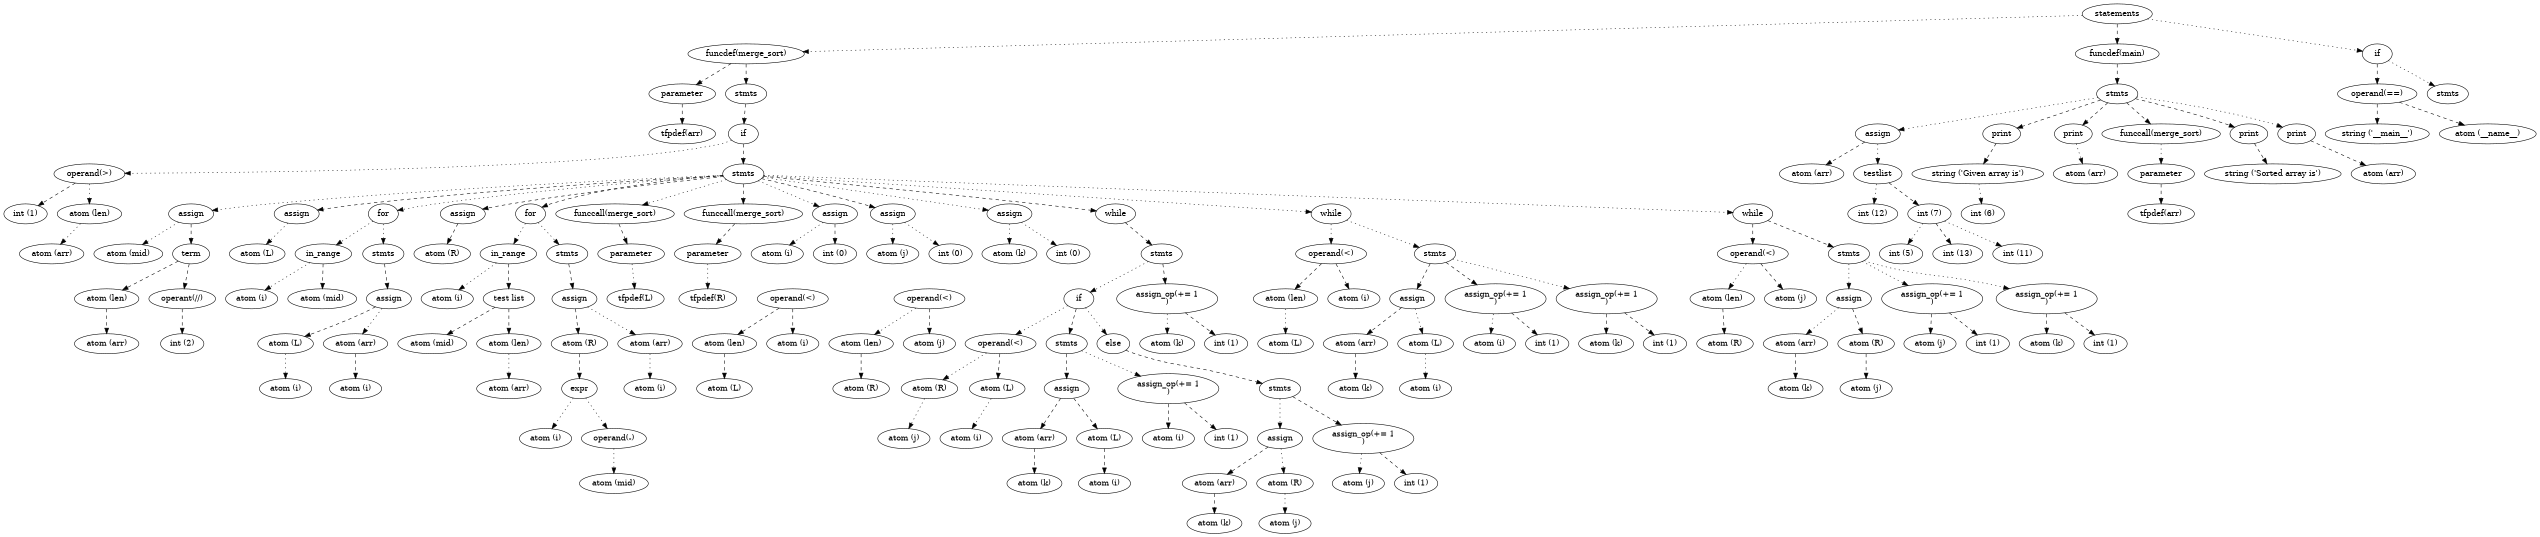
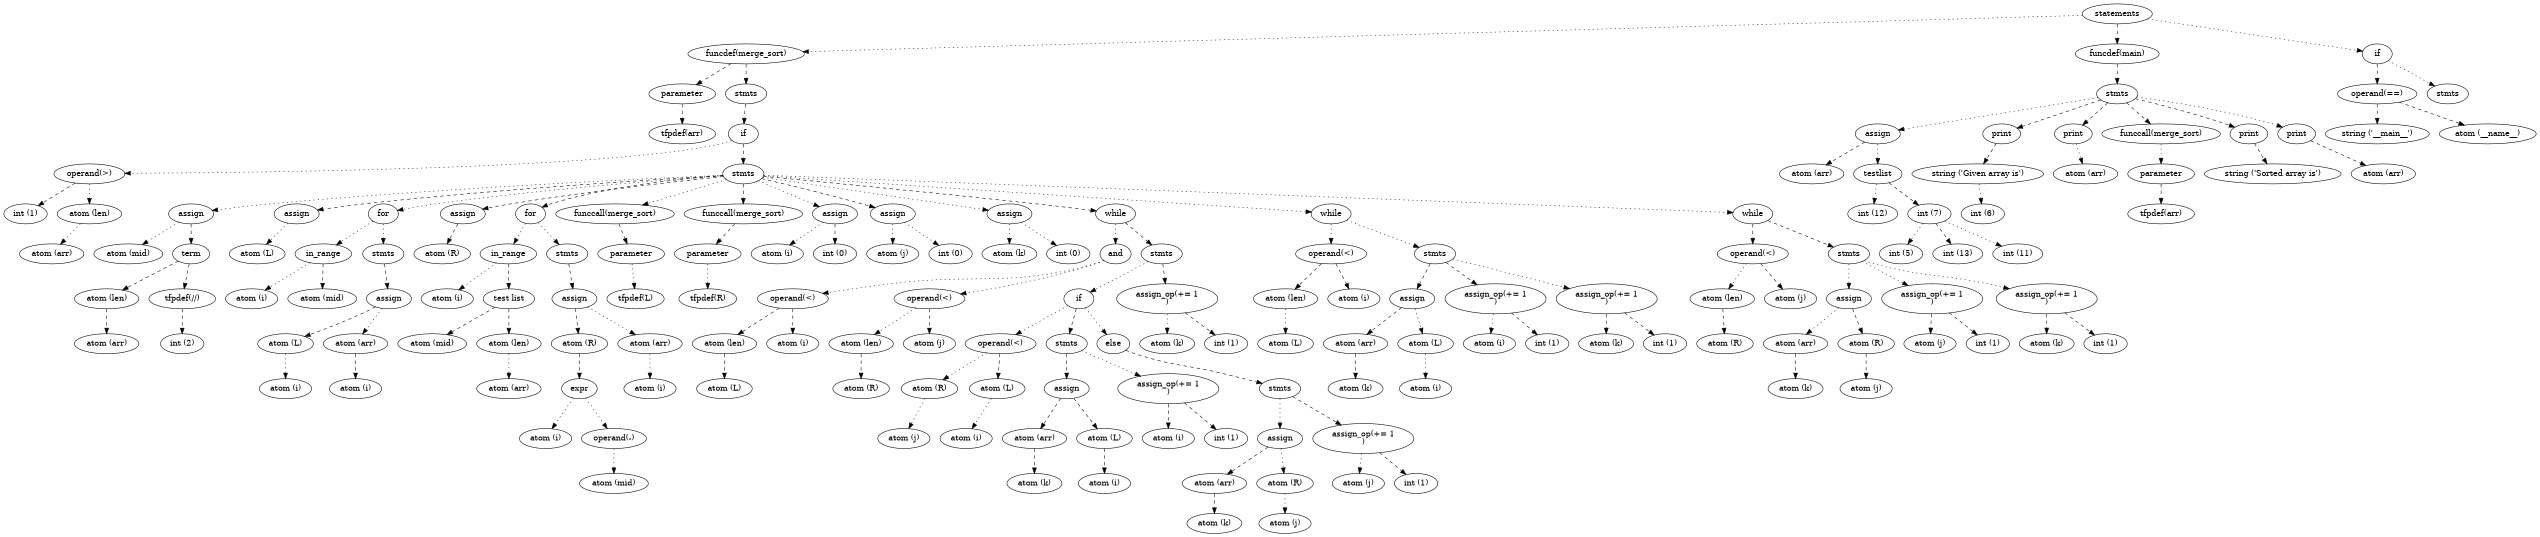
node "and": added
node "operant(//)": label "operant(//)" -> "tfpdef(//)"
